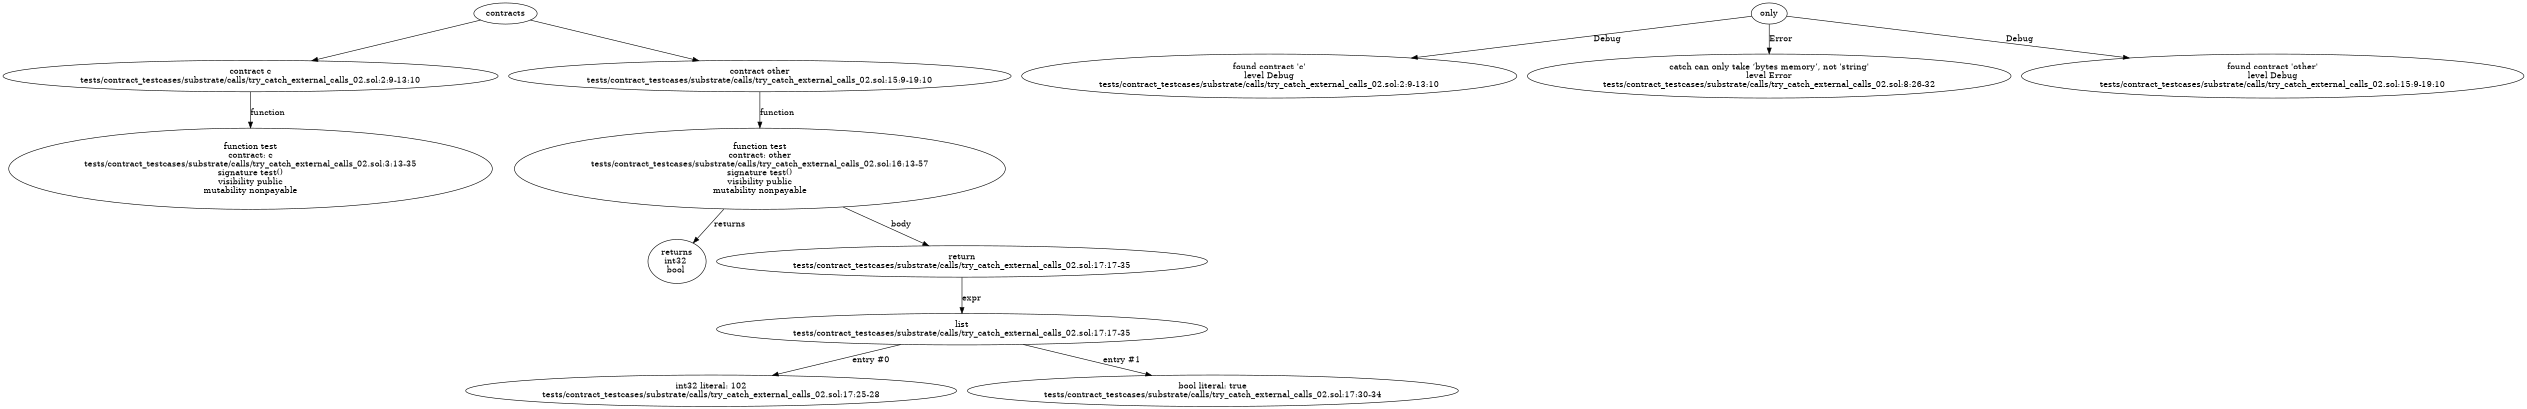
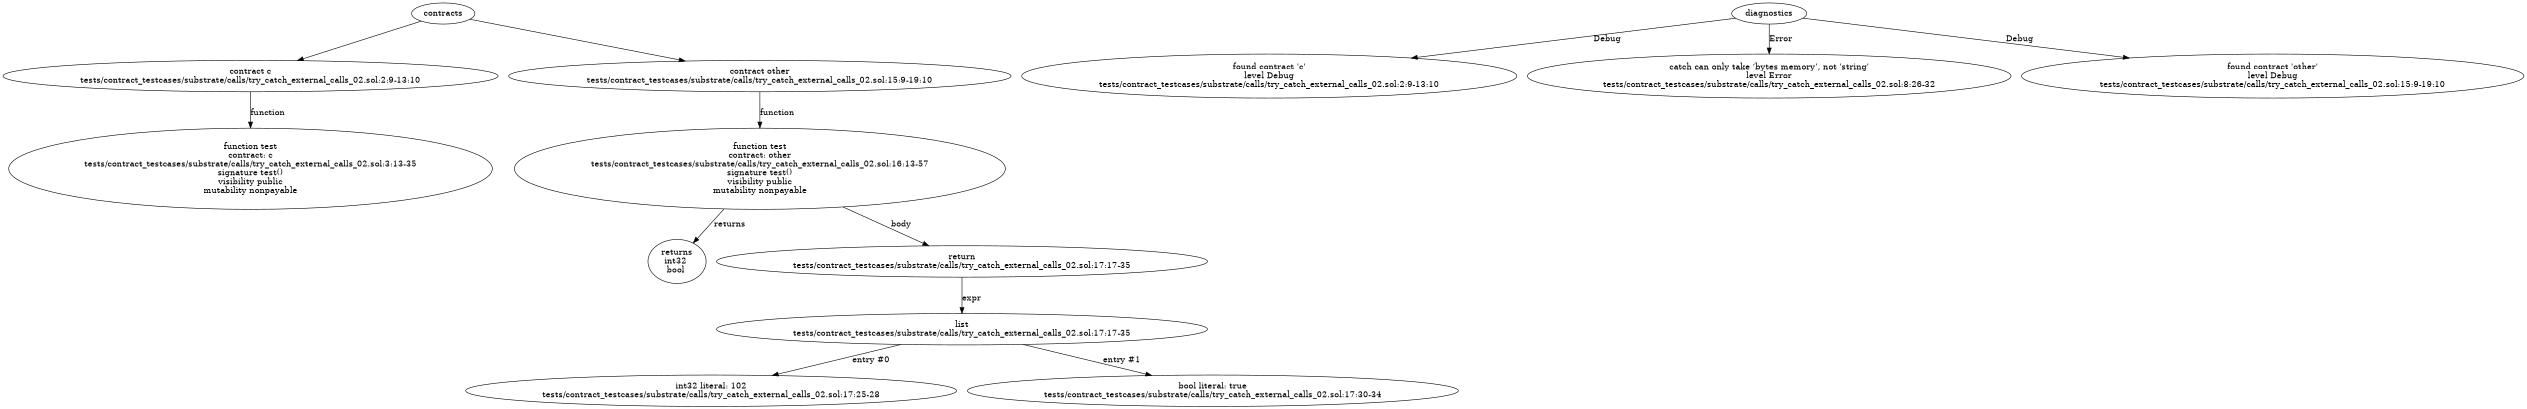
node "only": label "only" -> "diagnostics"
